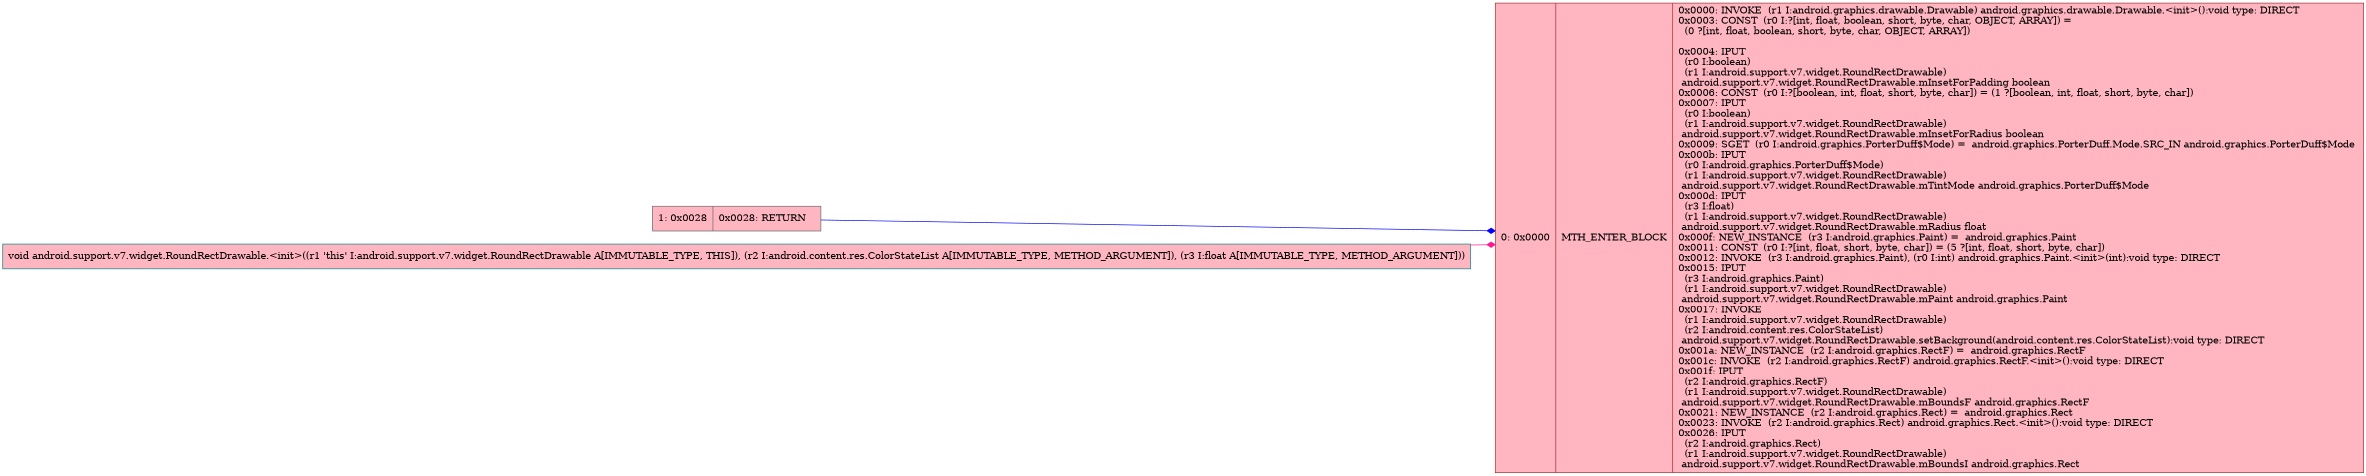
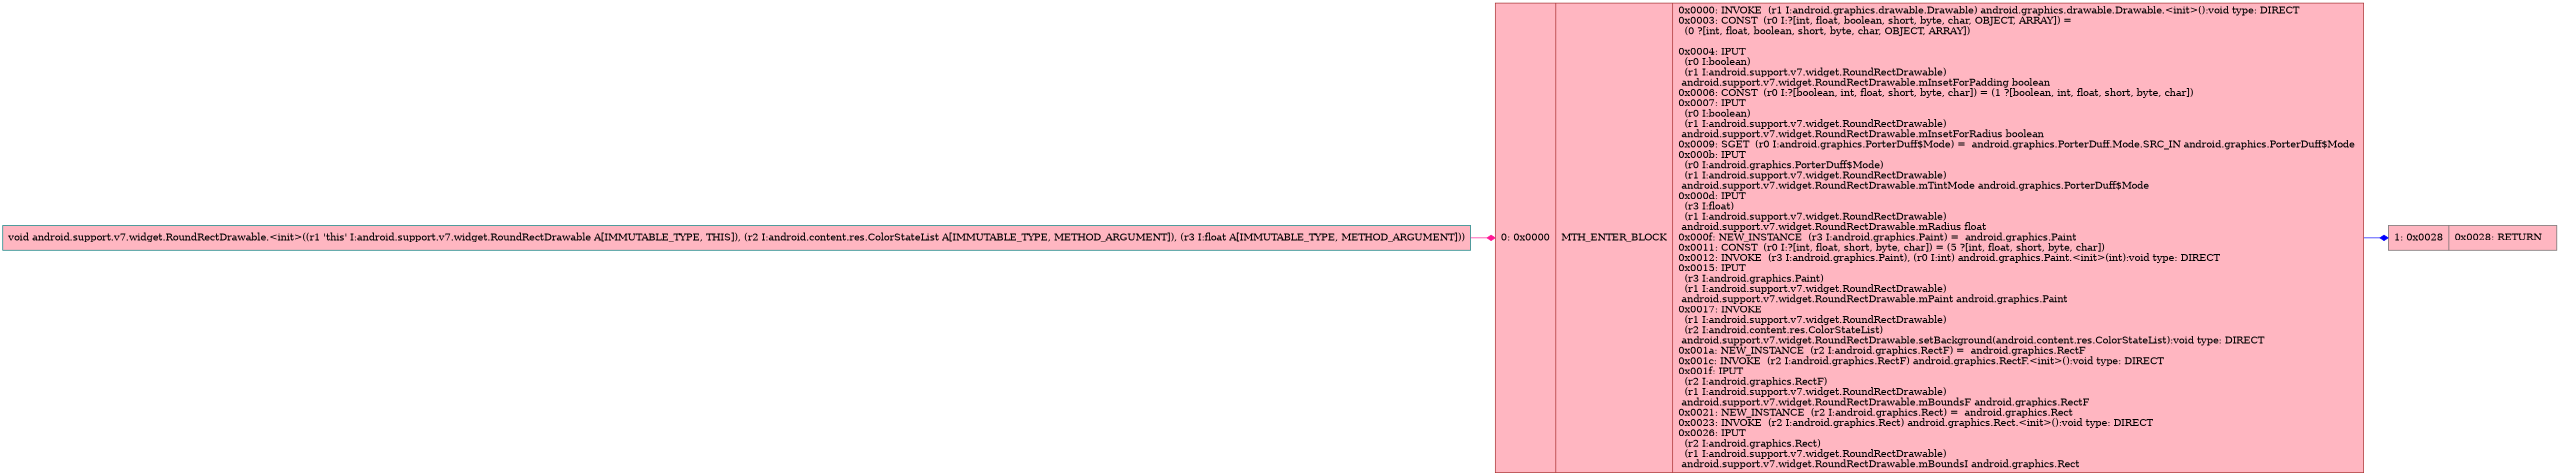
edge "1: 0x0028" -> "0: 0x0000": reversed
